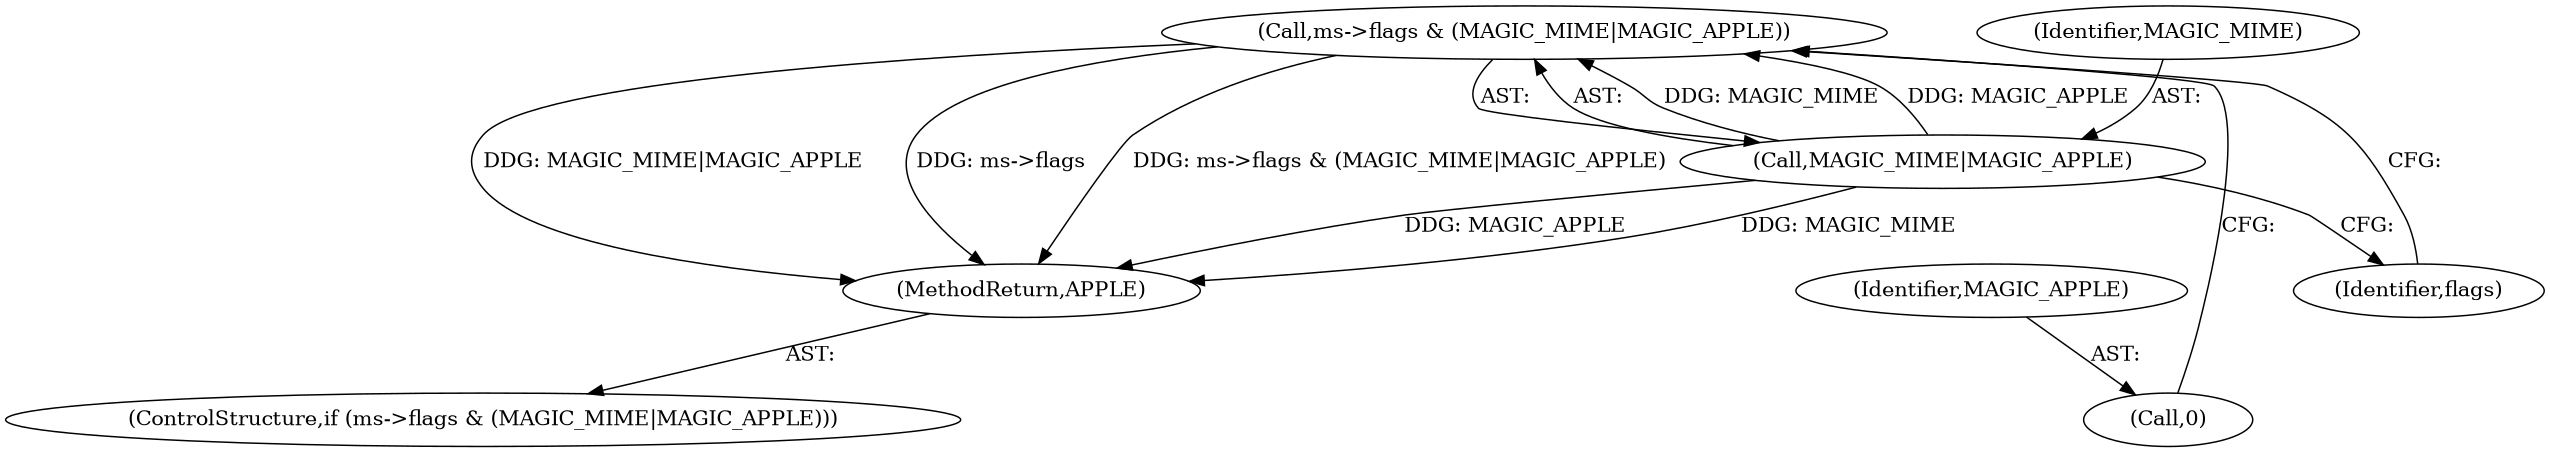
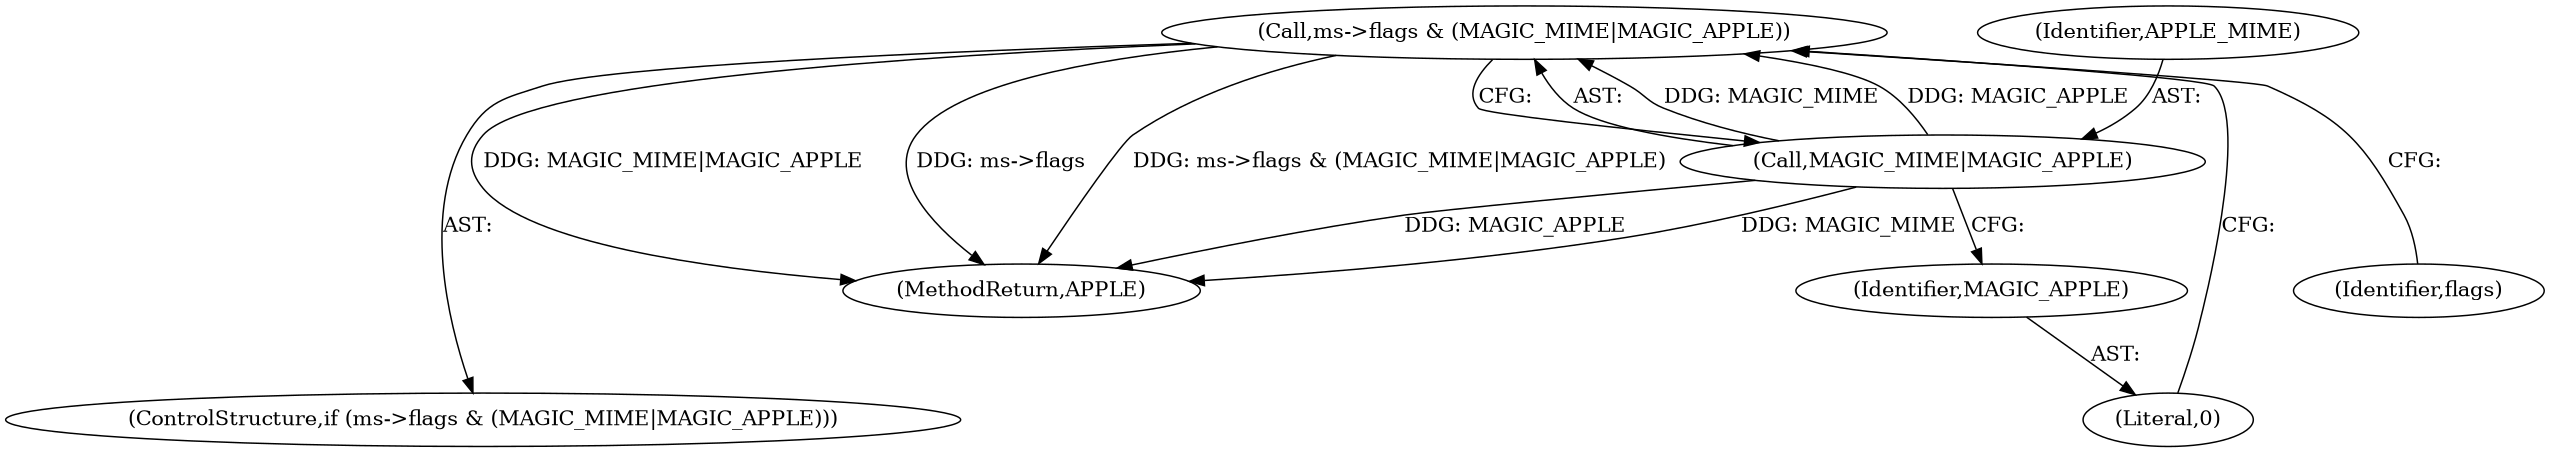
node "(Identifier,MAGIC_MIME)": label "(Identifier,MAGIC_MIME)" -> "(Identifier,APPLE_MIME)"
edge "(Call,ms->flags & (MAGIC_MIME|MAGIC_APPLE))" -> "(Call,MAGIC_MIME|MAGIC_APPLE)": label "AST: " -> "CFG: "
edge "(Call,MAGIC_MIME|MAGIC_APPLE)" -> "(Identifier,flags)": now "(Call,MAGIC_MIME|MAGIC_APPLE)" -> "(Identifier,MAGIC_APPLE)"
edge "(MethodReturn,APPLE)" -> "(ControlStructure,if (ms->flags & (MAGIC_MIME|MAGIC_APPLE)))": now "(Call,ms->flags & (MAGIC_MIME|MAGIC_APPLE))" -> "(ControlStructure,if (ms->flags & (MAGIC_MIME|MAGIC_APPLE)))"
node "(Call,0)": label "(Call,0)" -> "(Literal,0)"
